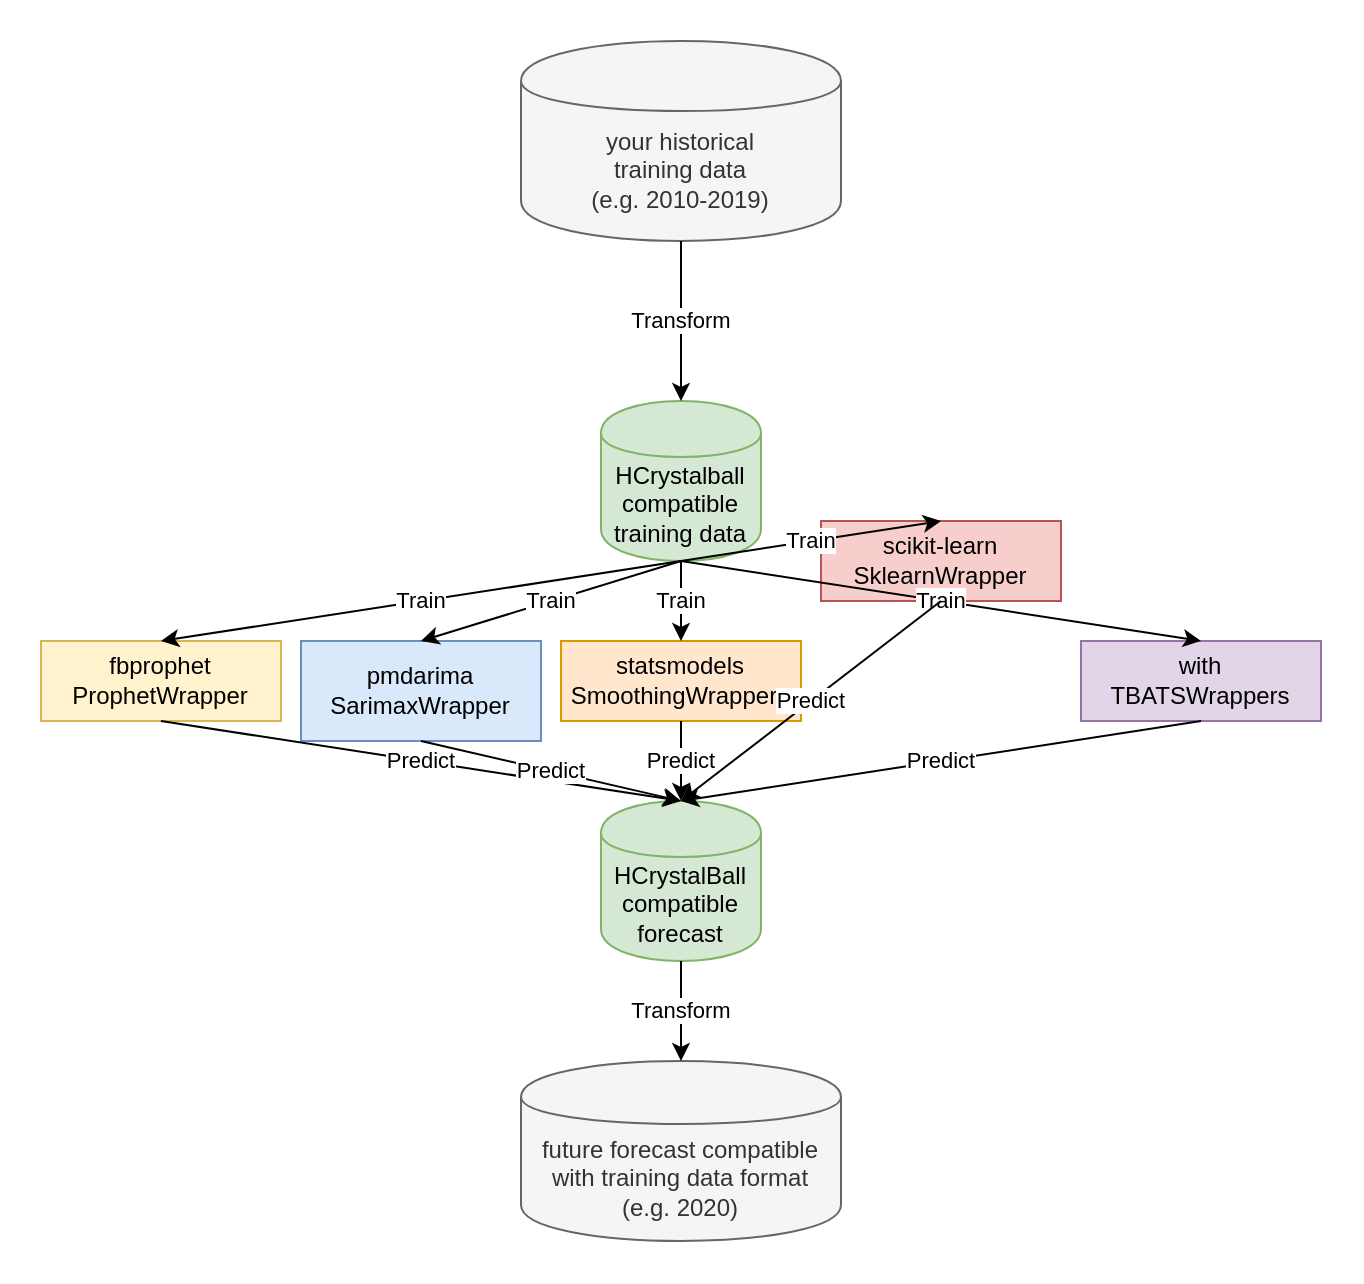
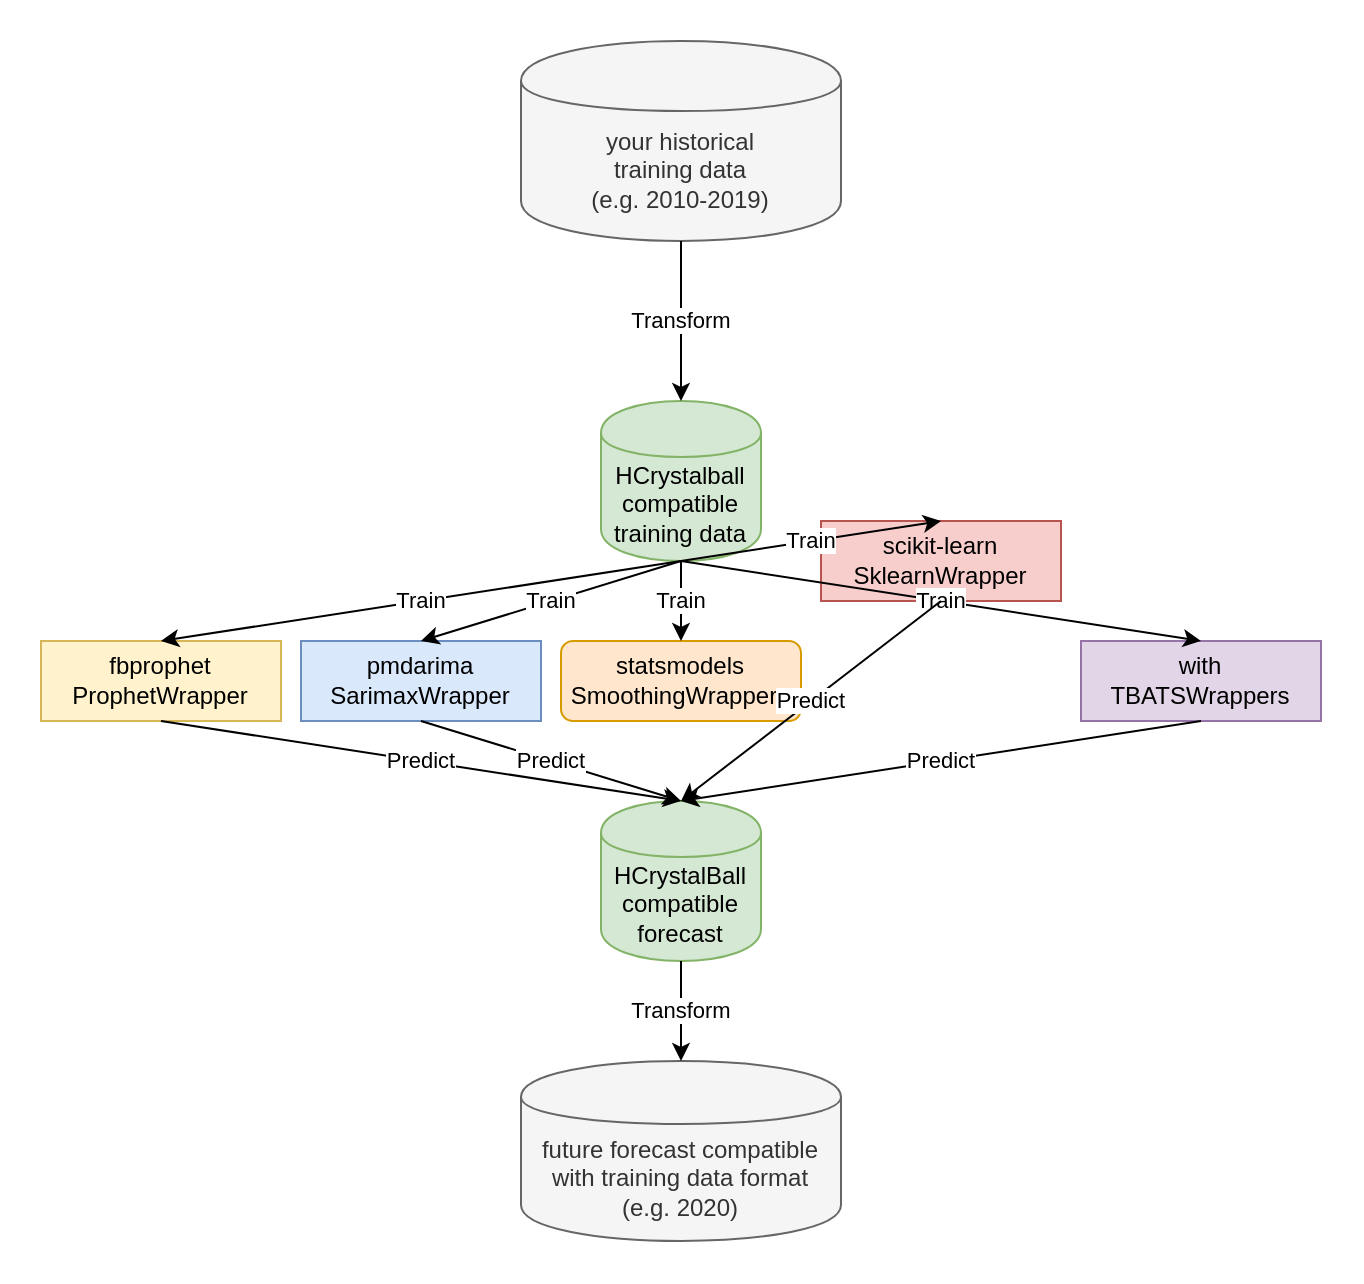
node "statsmodels SmoothingWrappers": shape rectangle -> rounded rectangle
node "pmdarima SarimaxWrapper": size 240x100 -> 240x80
edge "statsmodels SmoothingWrappers" -> "HCrystalBall compatible forecast": removed, label "Predict"
